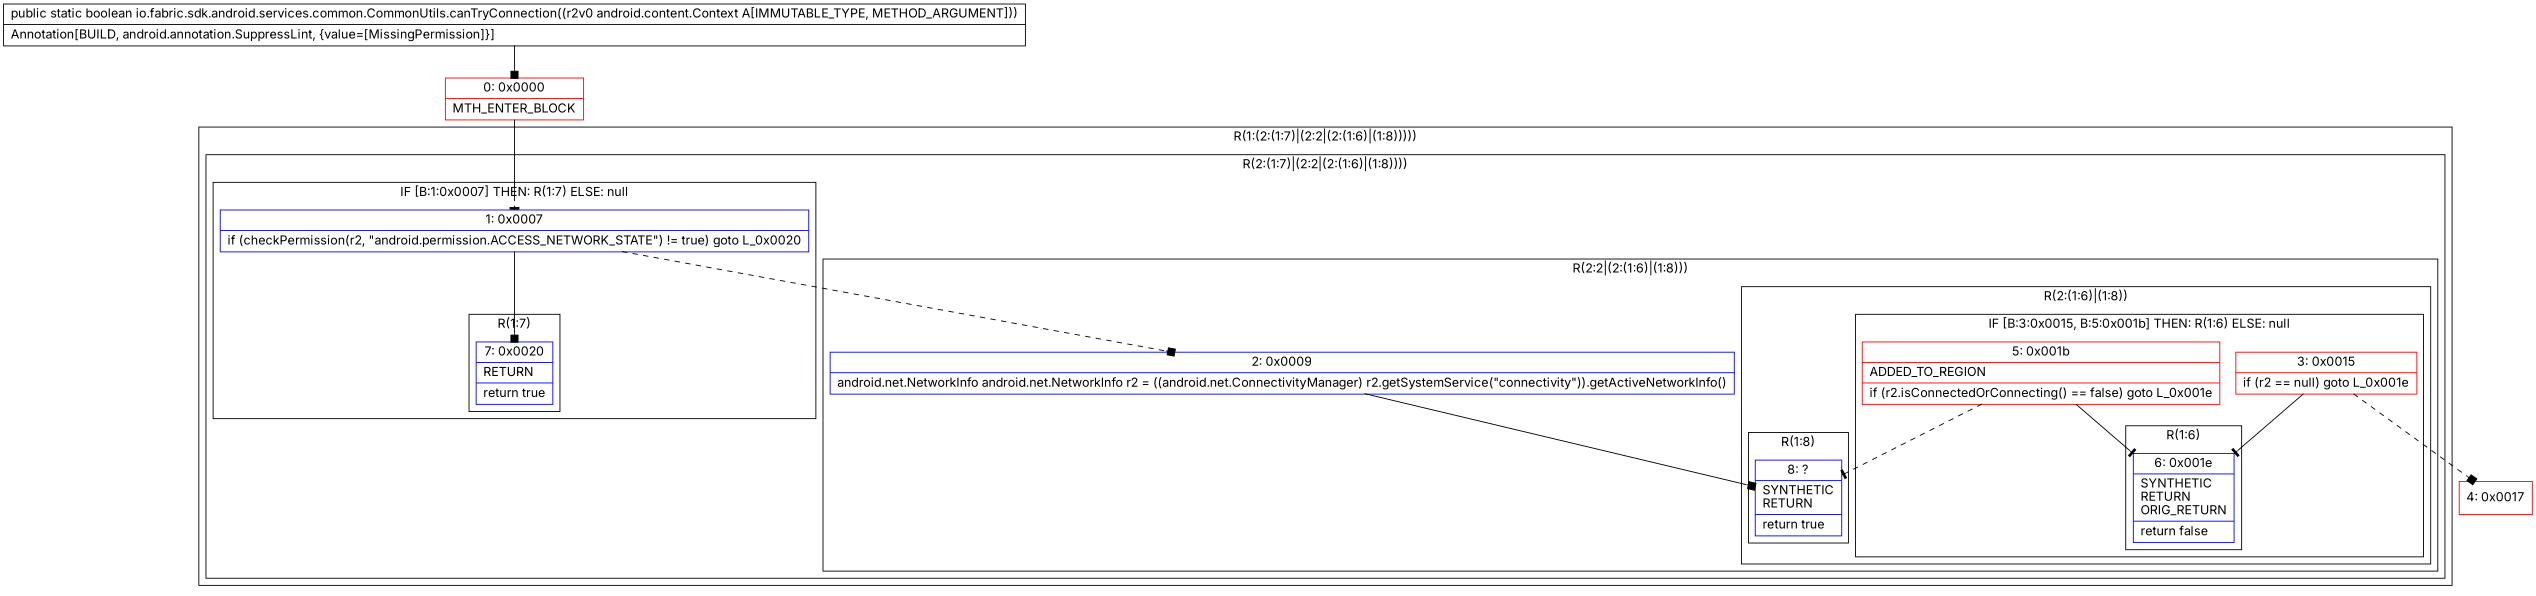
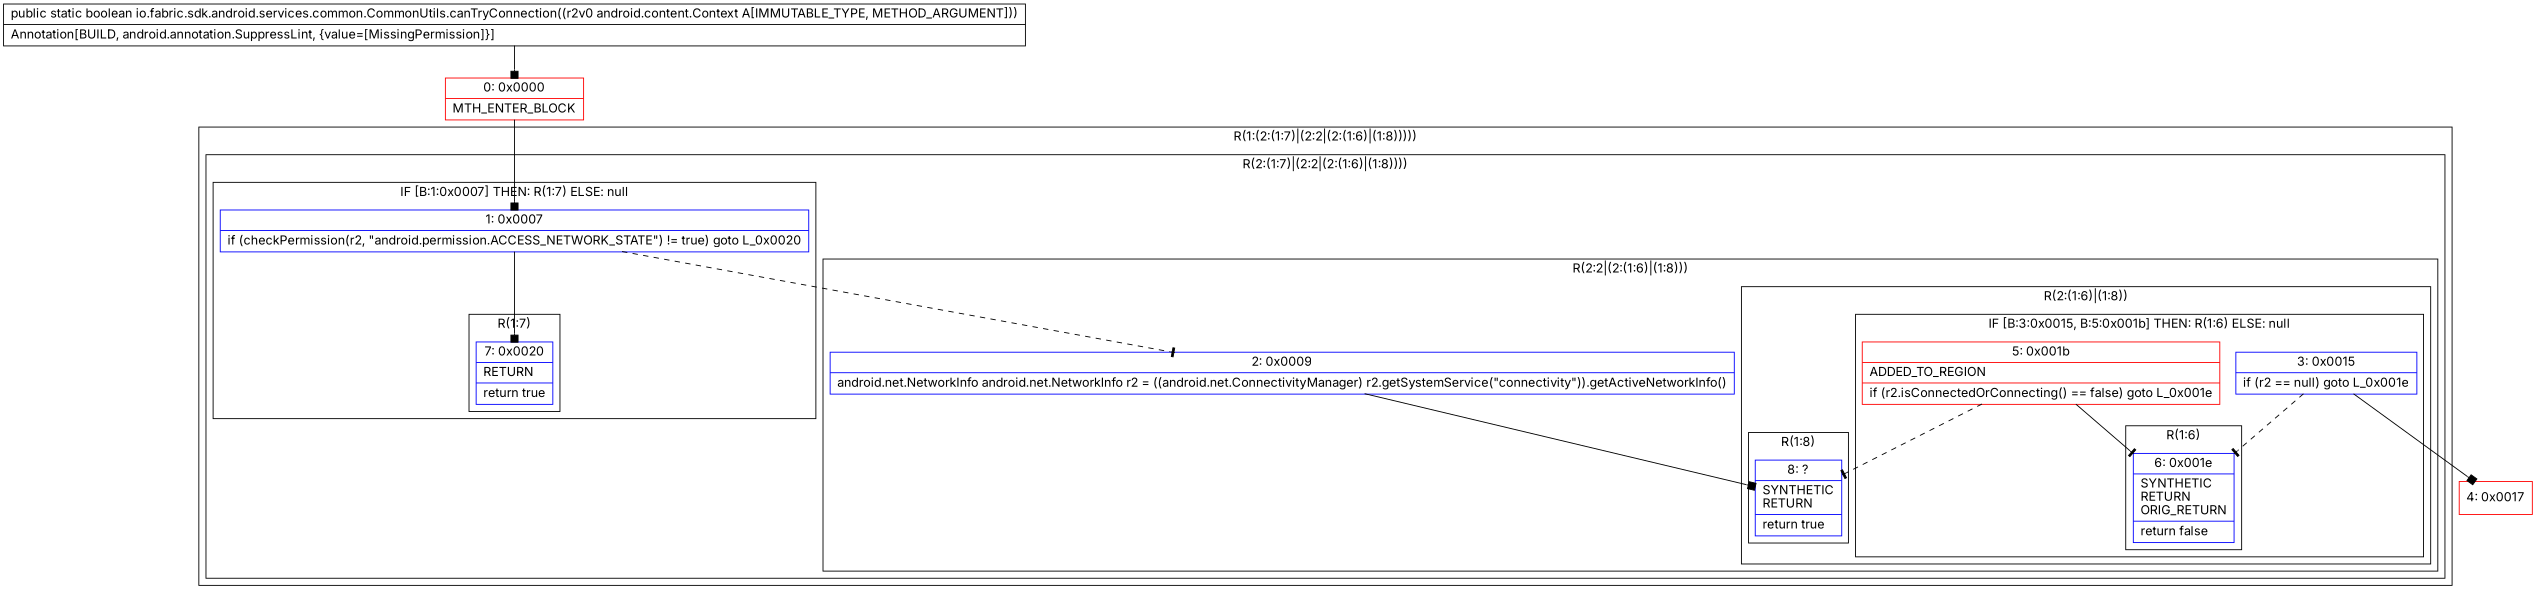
edge "0: 0x0000" -> "1: 0x0007": arrowhead tee -> box
edge "1: 0x0007" -> "2: 0x0009": arrowhead box -> tee
node "3: 0x0015": color red -> blue
edge "3: 0x0015" -> "6: 0x001e": style solid -> dashed
edge "3: 0x0015" -> "4: 0x0017": style dashed -> solid
